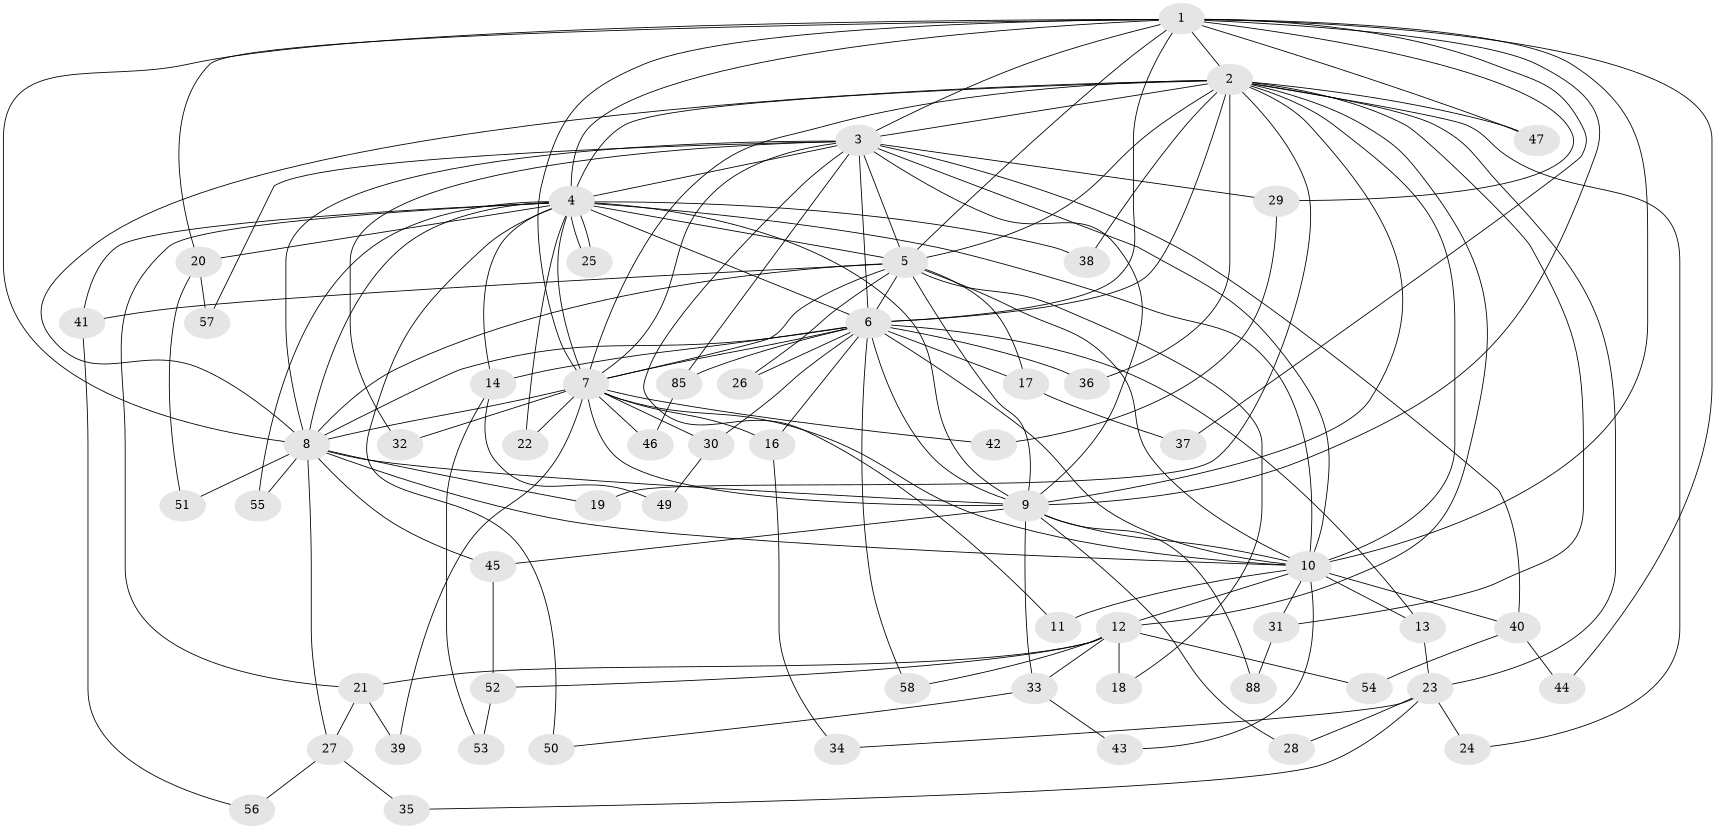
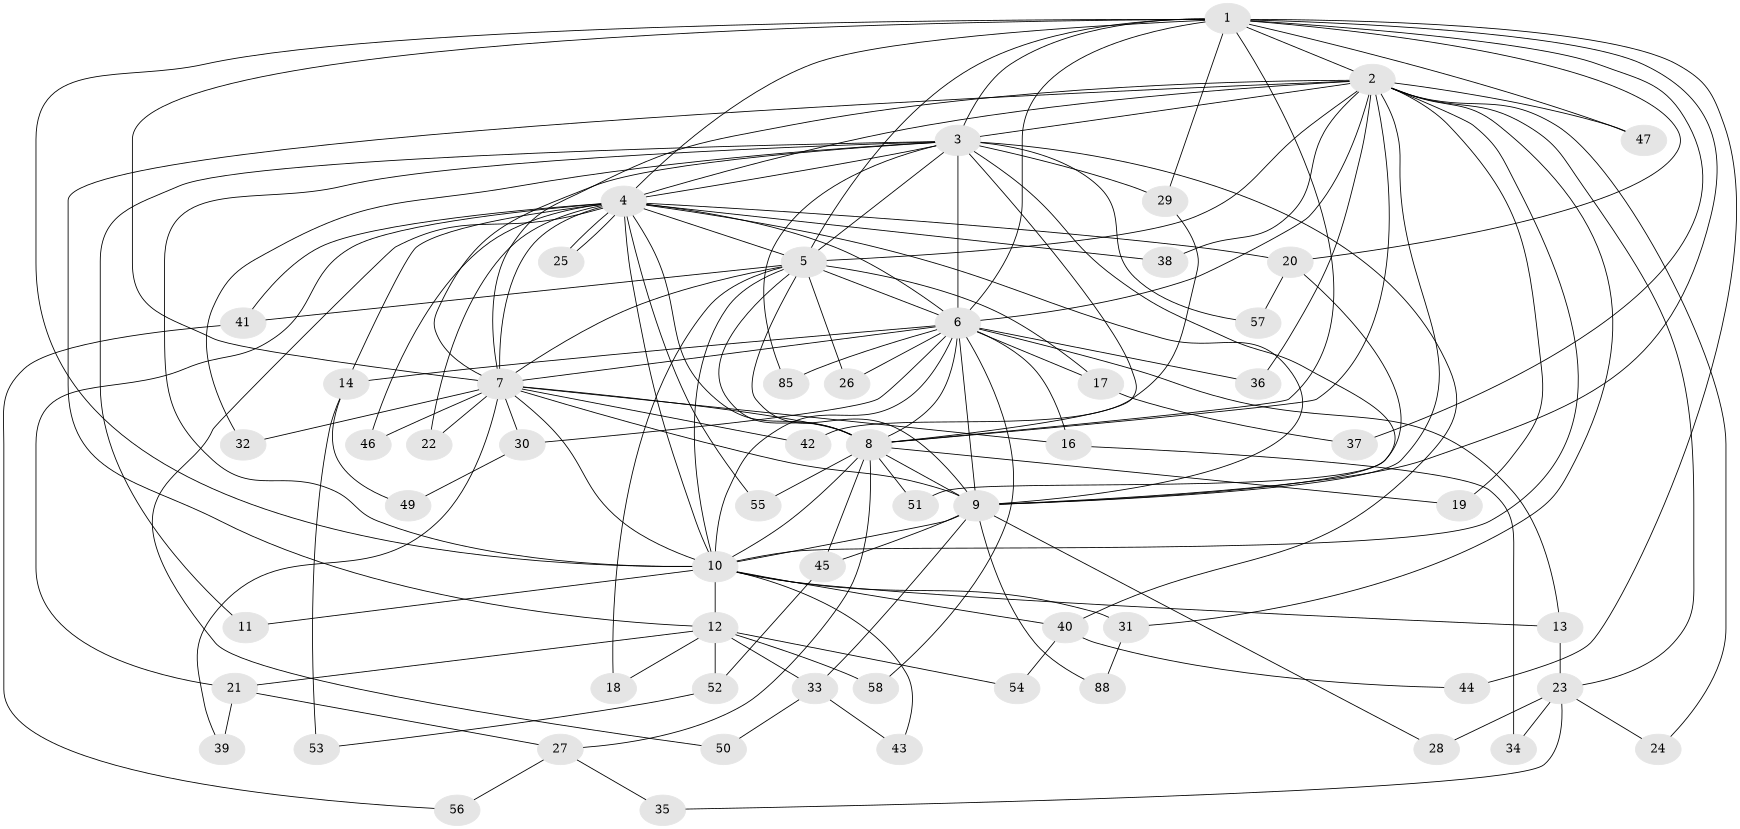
edge "85" -- "46": now "4" -- "46"
